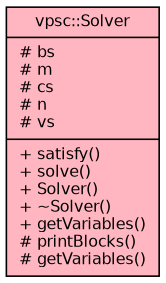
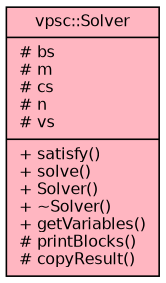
node "vpsc::Solver": text "# getVariables()" -> "# copyResult()"
